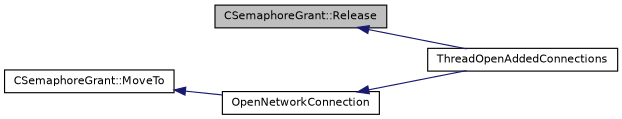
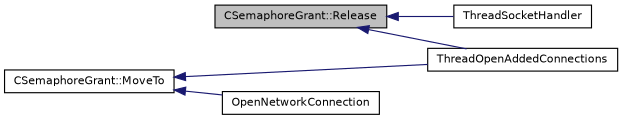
node "ThreadSocketHandler": added
edge "ThreadOpenAddedConnections" -> "OpenNetworkConnection": now "ThreadOpenAddedConnections" -> "CSemaphoreGrant::MoveTo"
